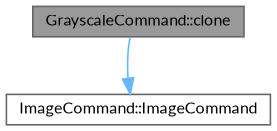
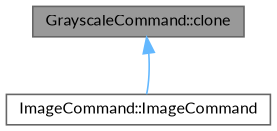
edge "GrayscaleCommand::clone" -> "ImageCommand::ImageCommand": reversed
